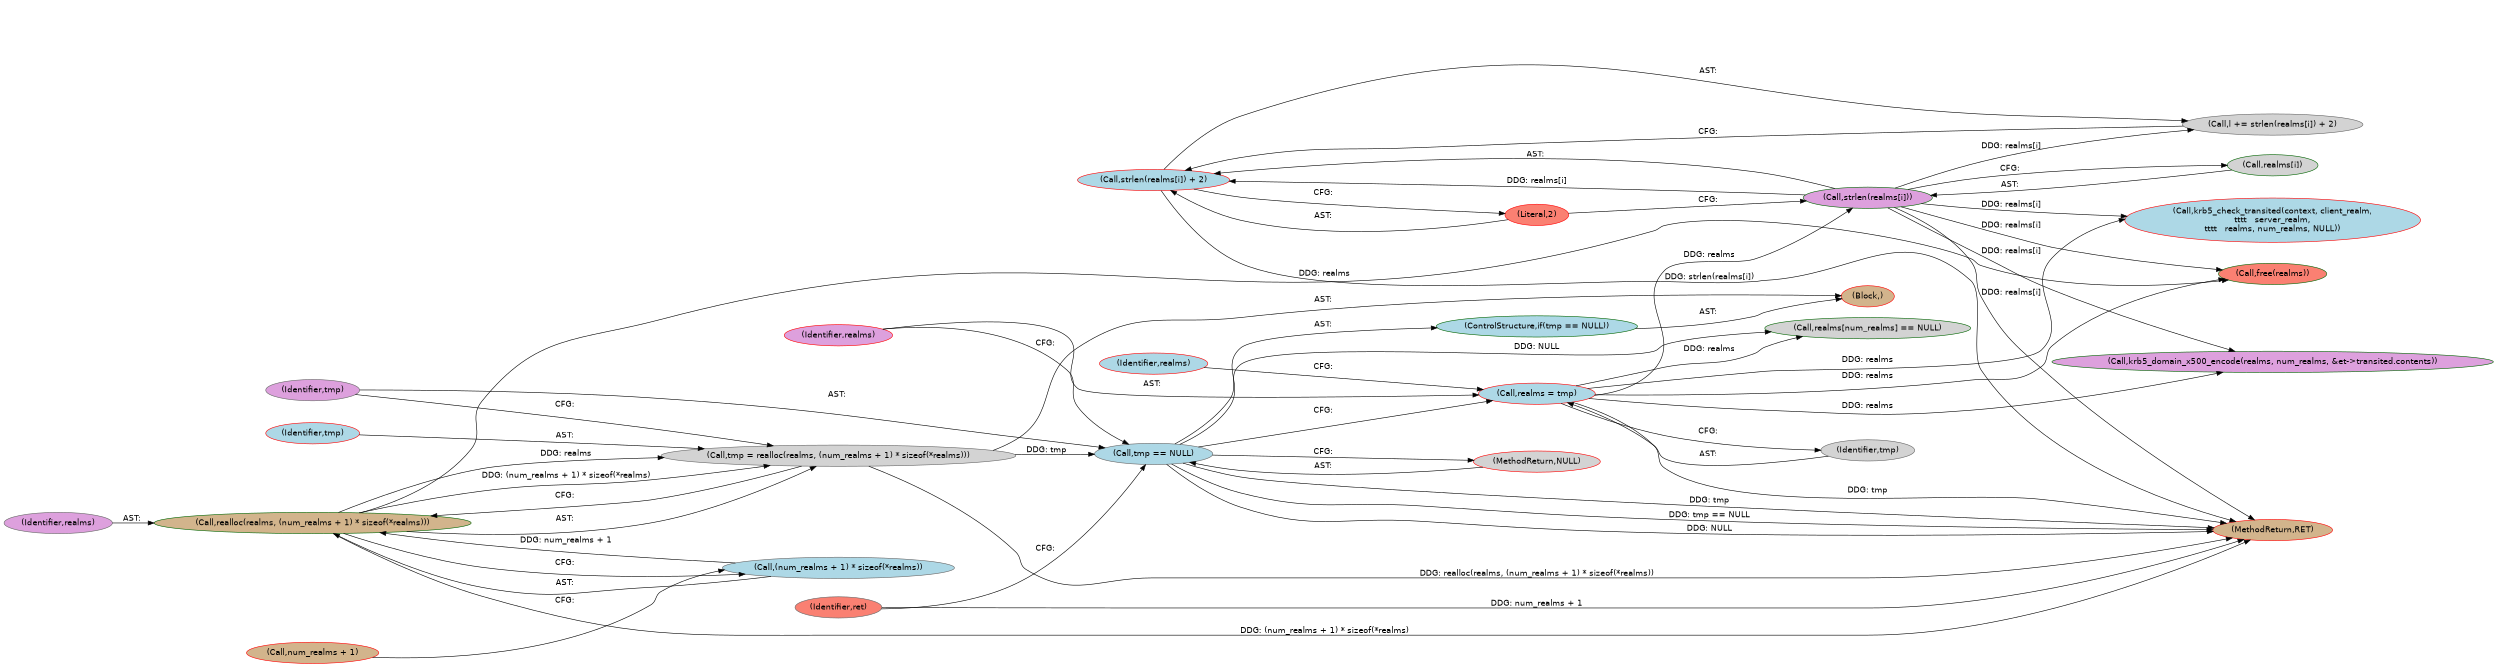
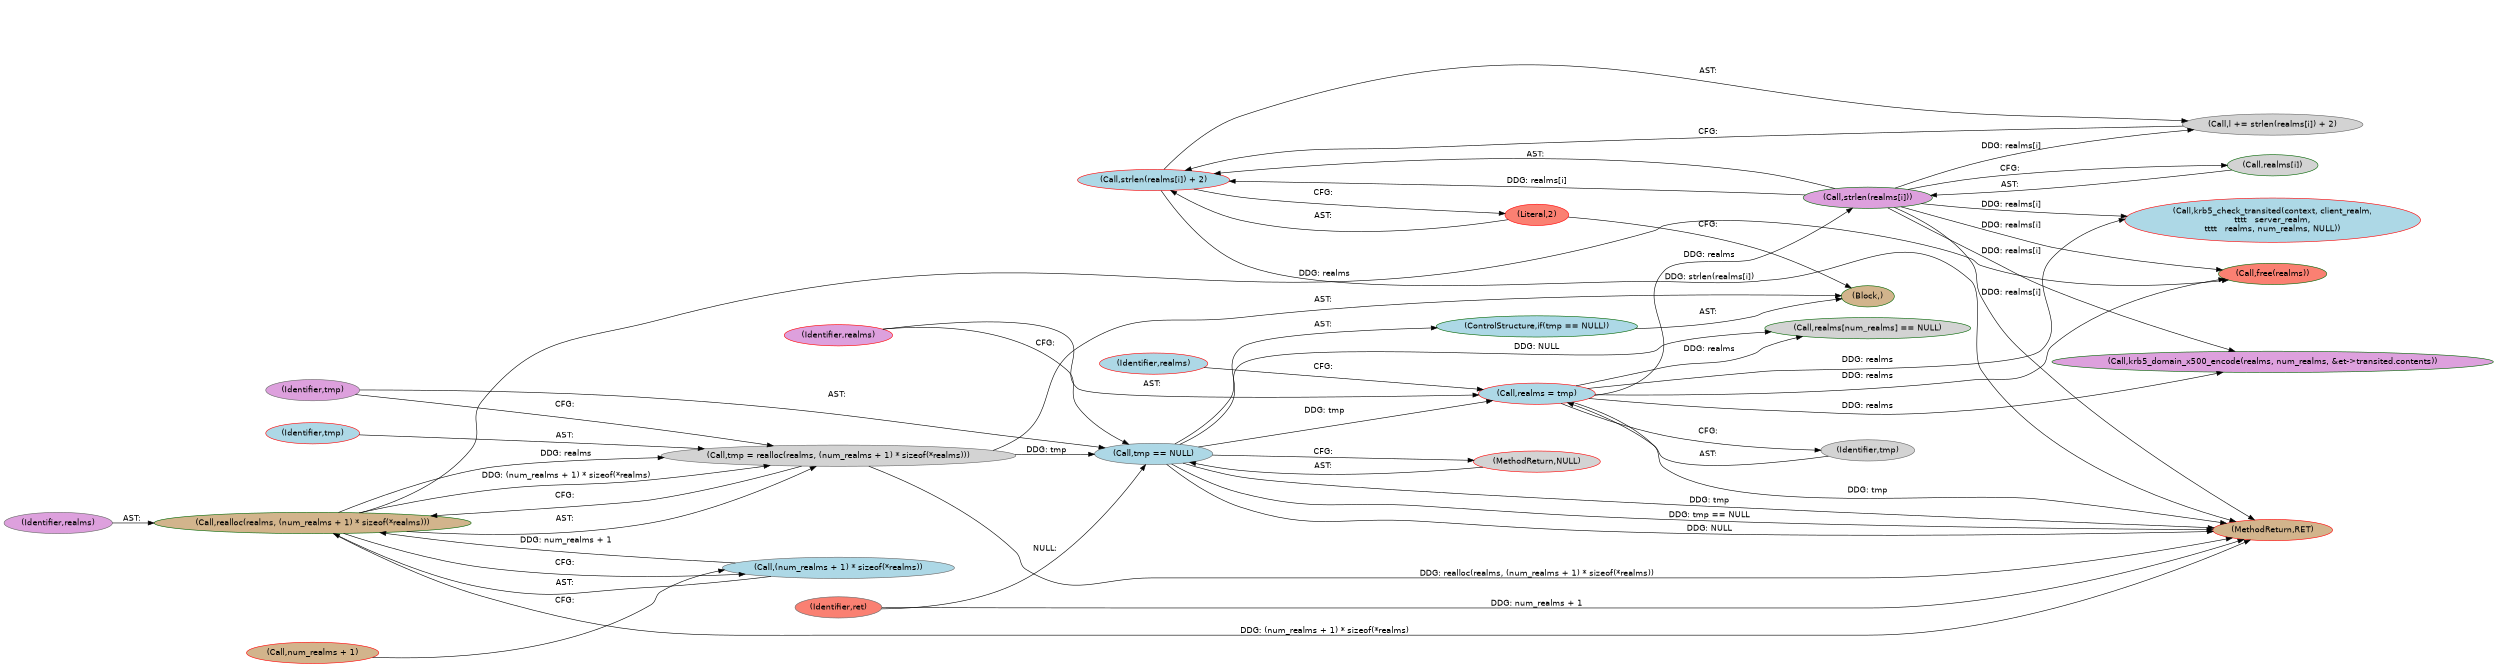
edge "(Literal,2)" -> "(Call,strlen(realms[i]))": now "(Literal,2)" -> "(Block,)"
node "(Block,)": color red -> darkgreen
edge "(Call,tmp == NULL)" -> "(Call,realms = tmp)": label "CFG: " -> "DDG: tmp"
edge "(Identifier,ret)" -> "(Call,tmp == NULL)": label "CFG: " -> "NULL: "
